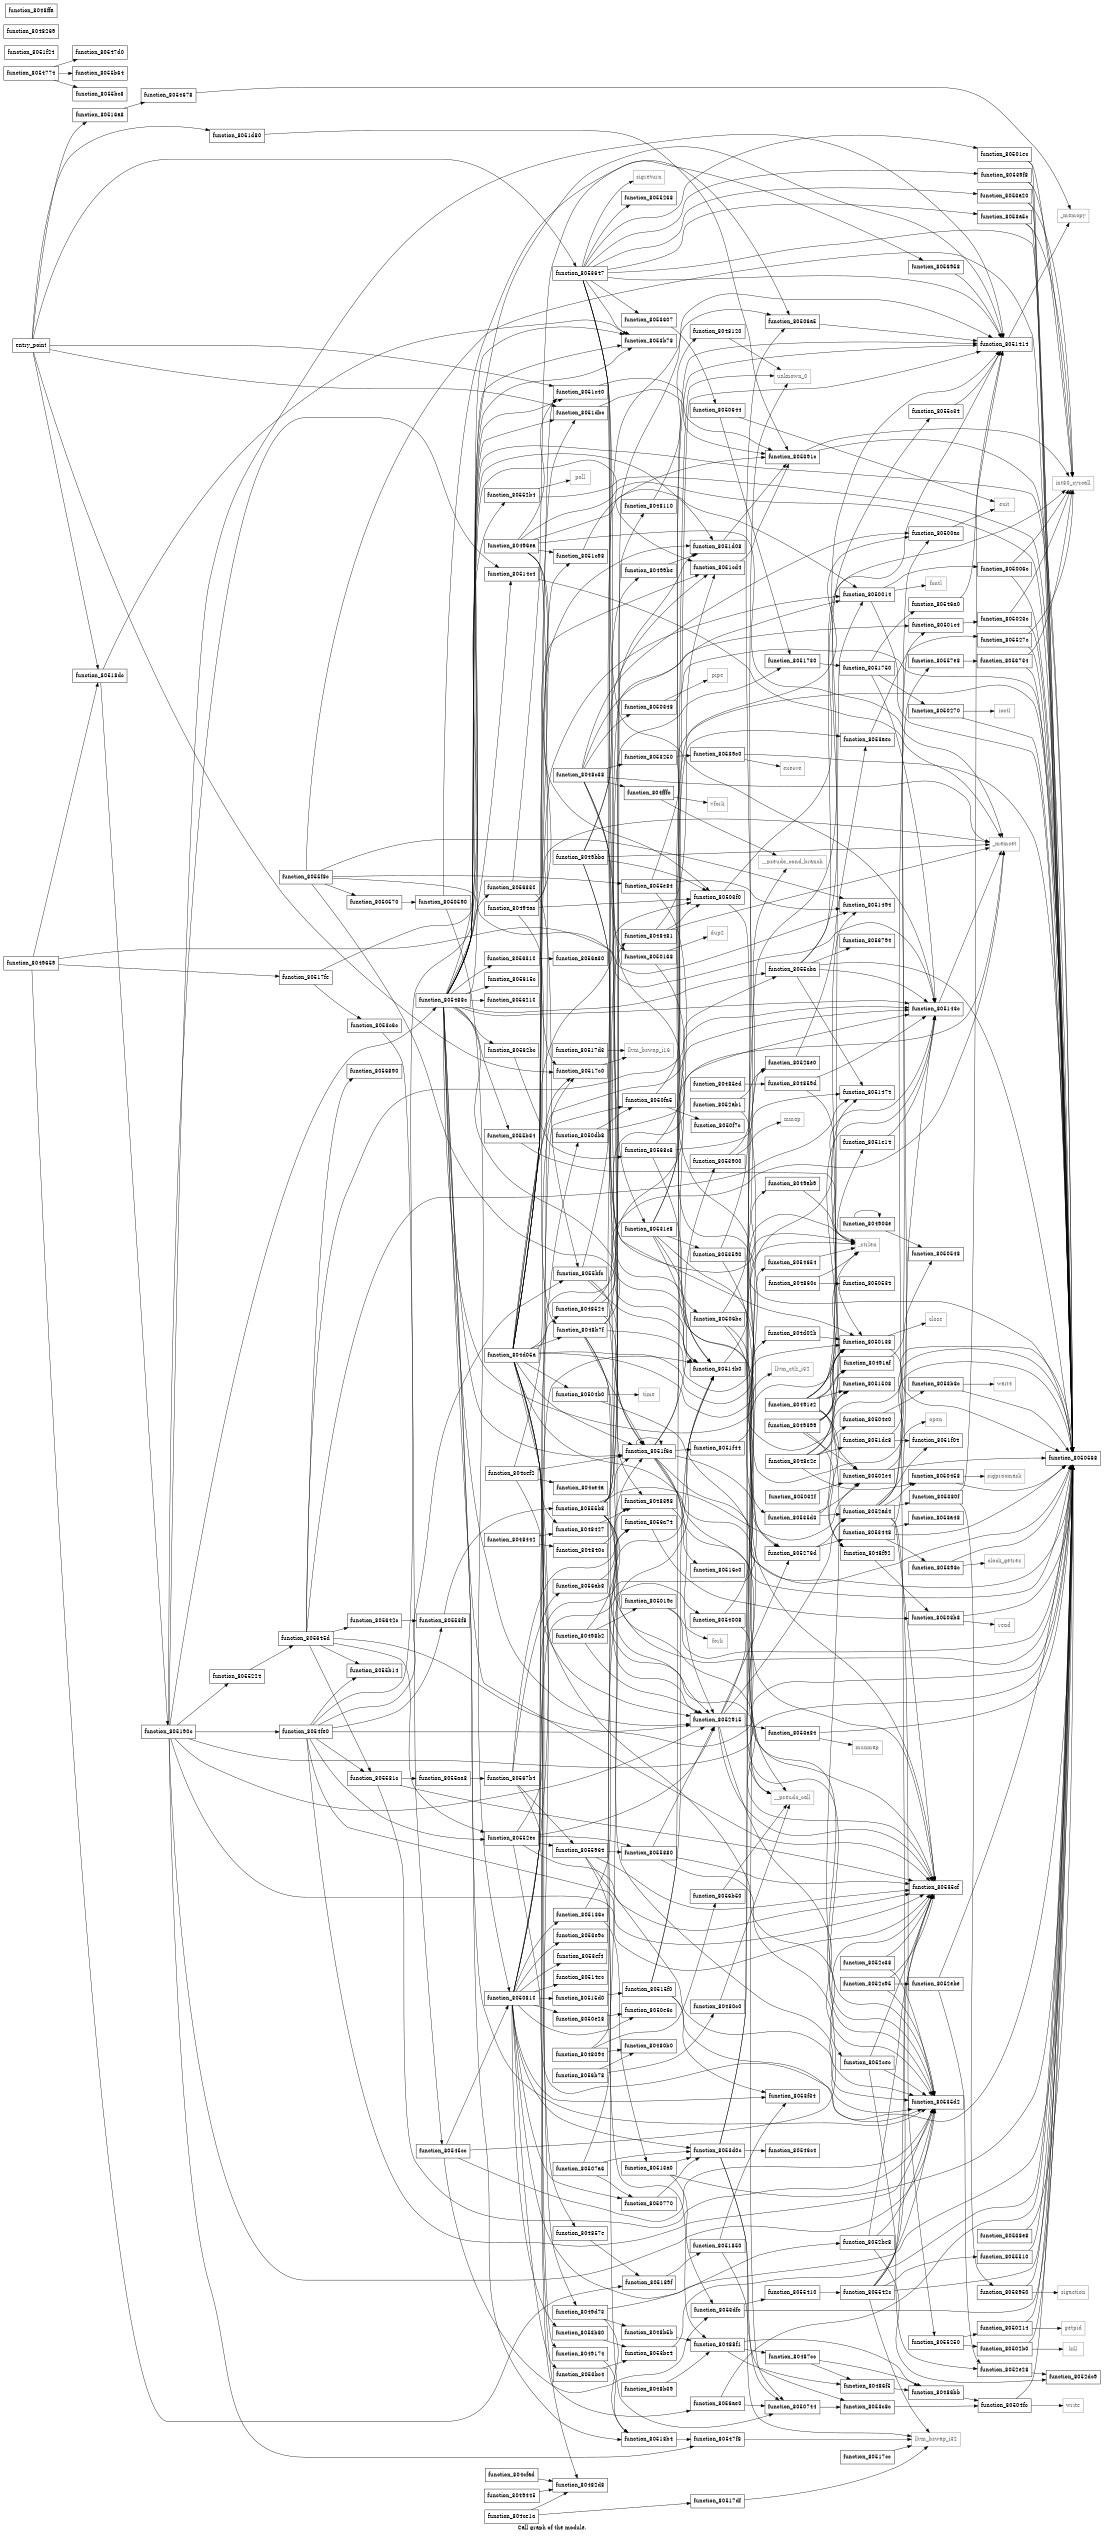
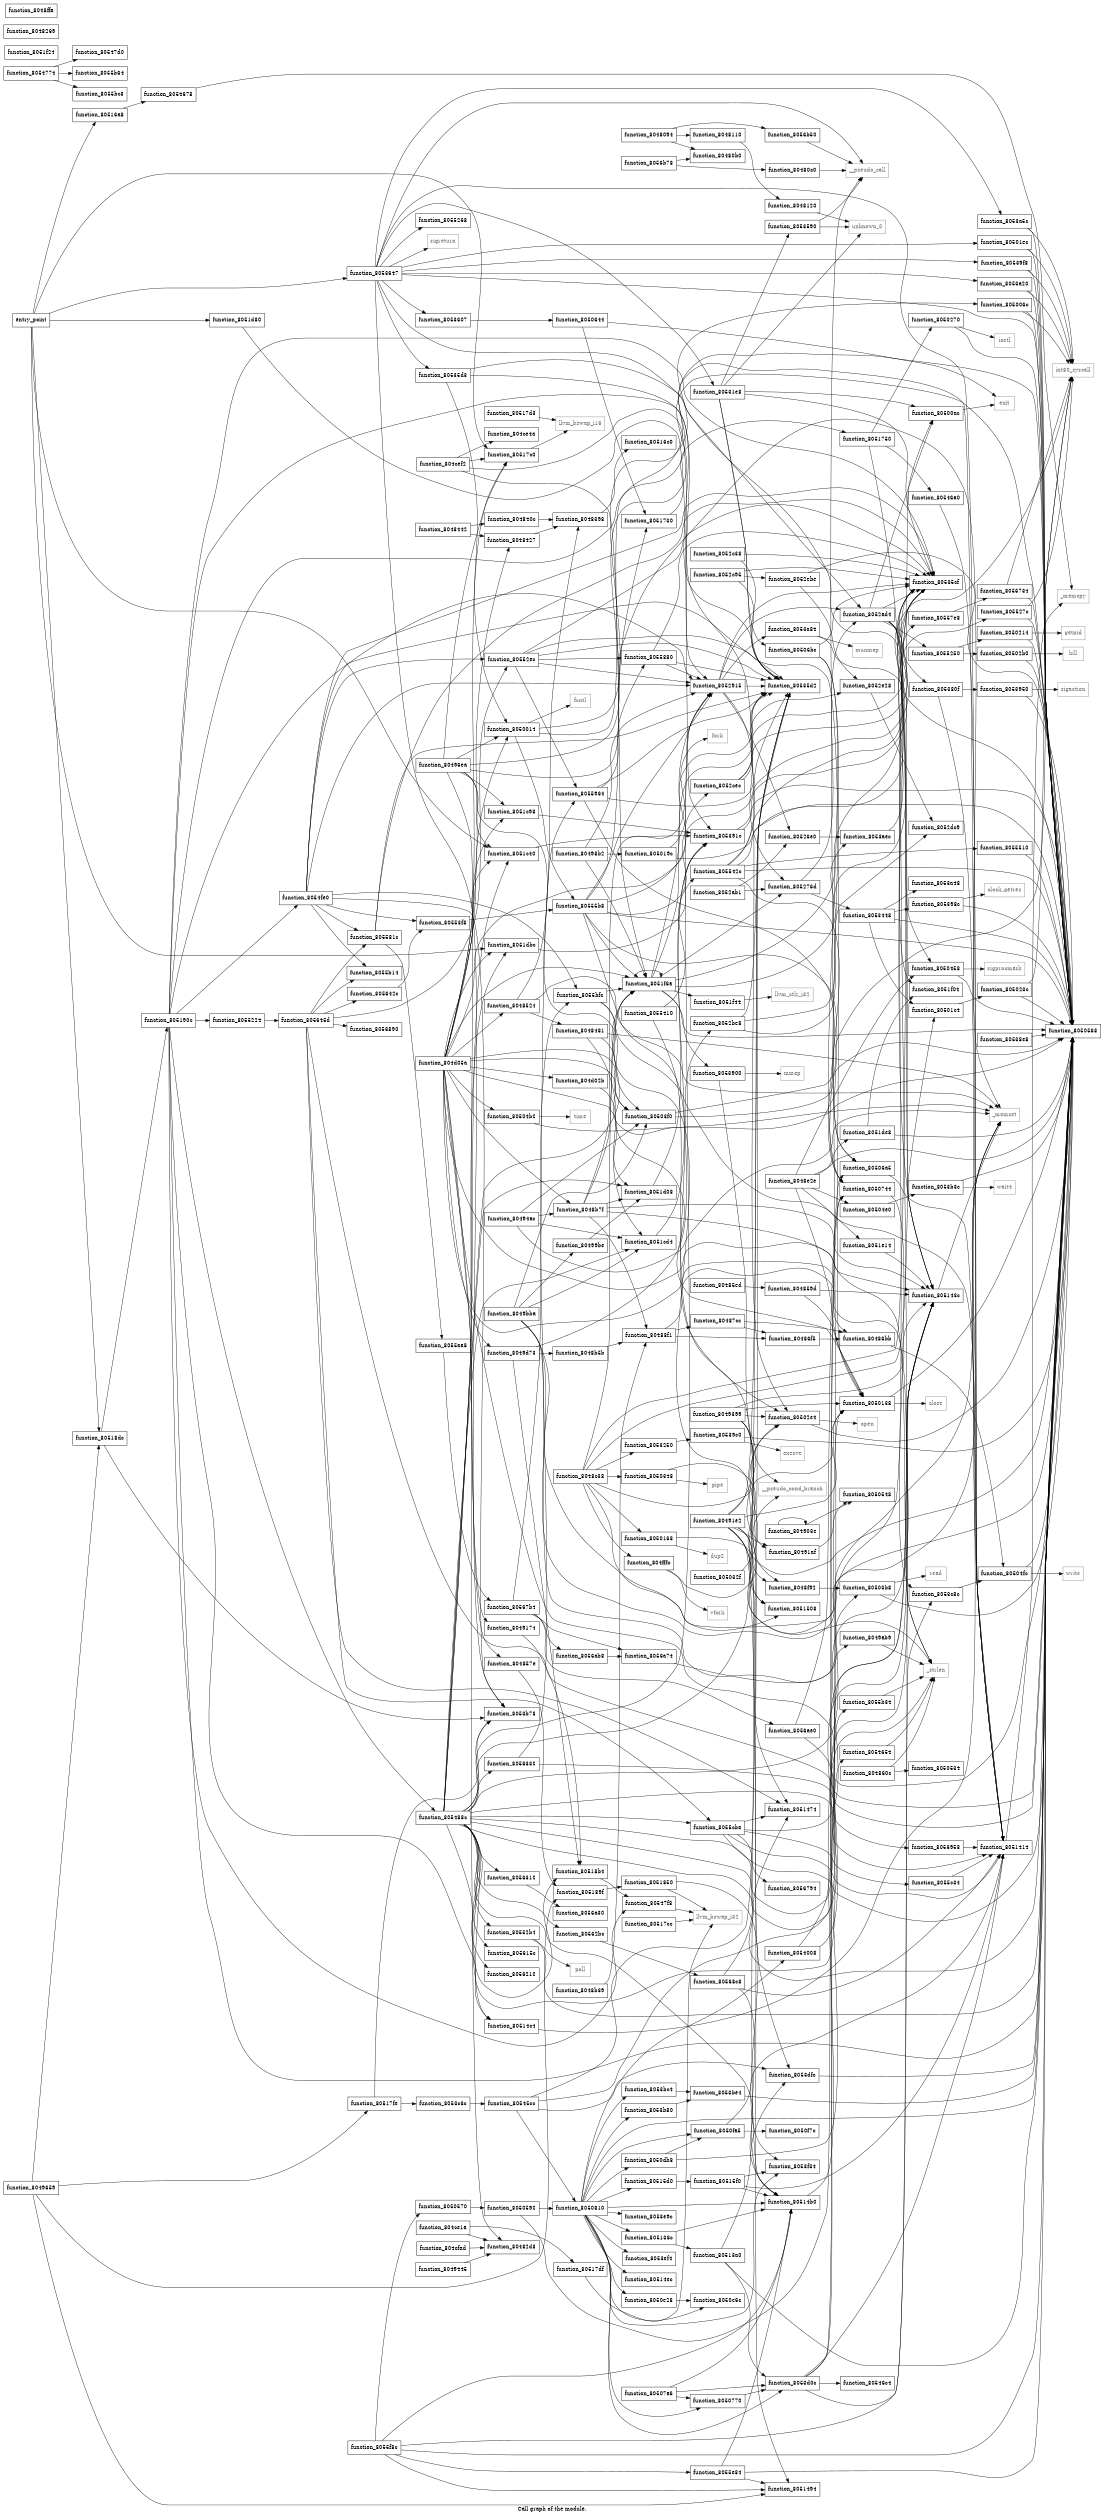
edge "function_80555b8" -> "function_8050014": reversed
edge "function_80515f0" -> "function_8050568": removed
edge "function_8053dfc" -> "function_8055410": reversed
edge "function_805542c" -> "llvm_bswap_i32": now "function_805542c" -> "function_8050744"
